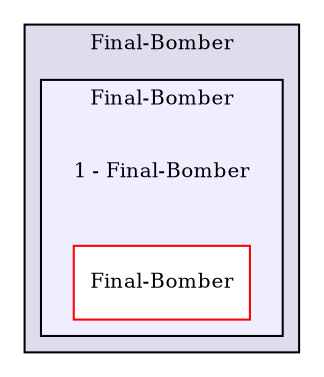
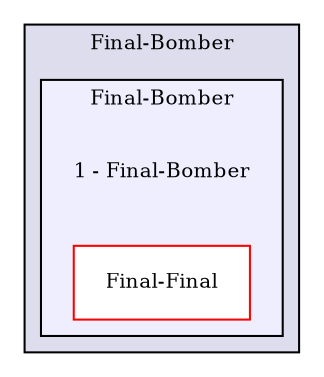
node "Final-Bomber": label "Final-Bomber" -> "Final-Final"
